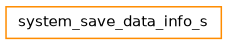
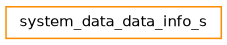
node "system_save_data_info_s": label "system_save_data_info_s" -> "system_data_data_info_s"
